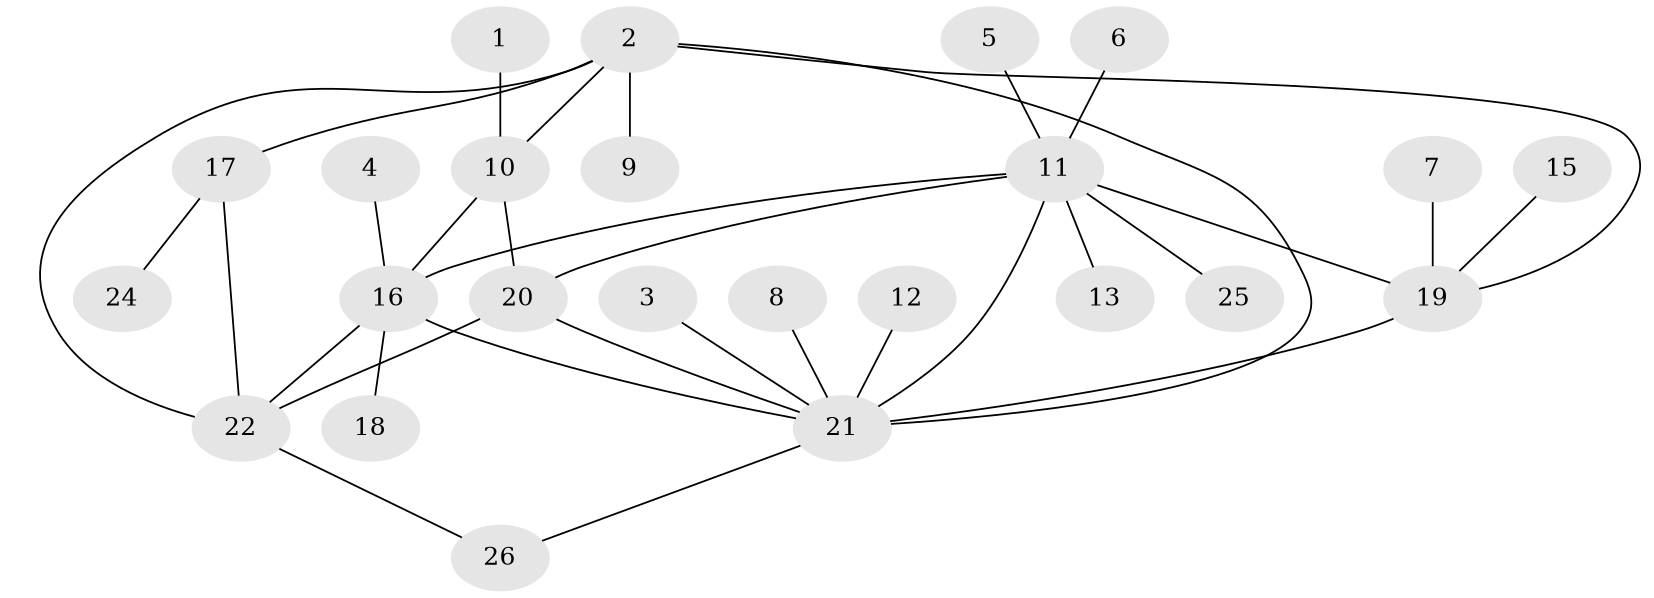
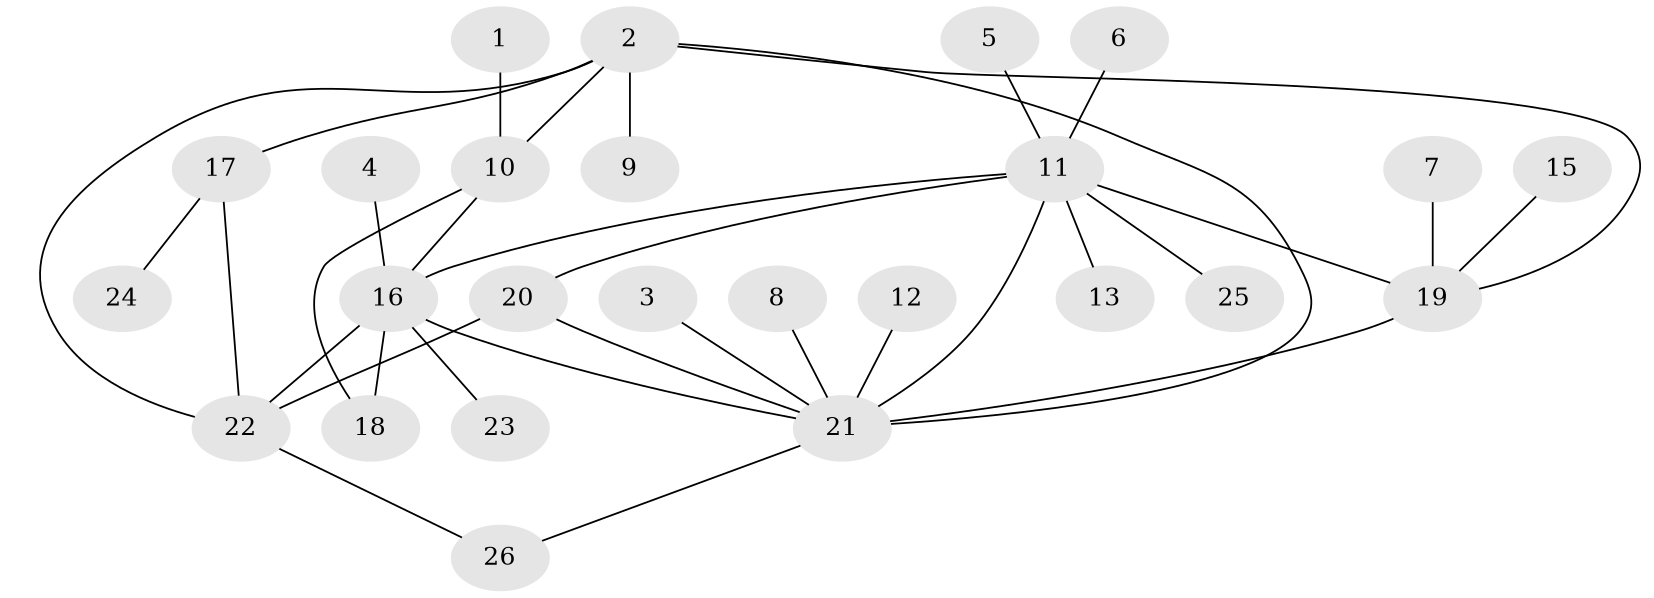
edge "10" -- "20": now "10" -- "18"
node "23": added
